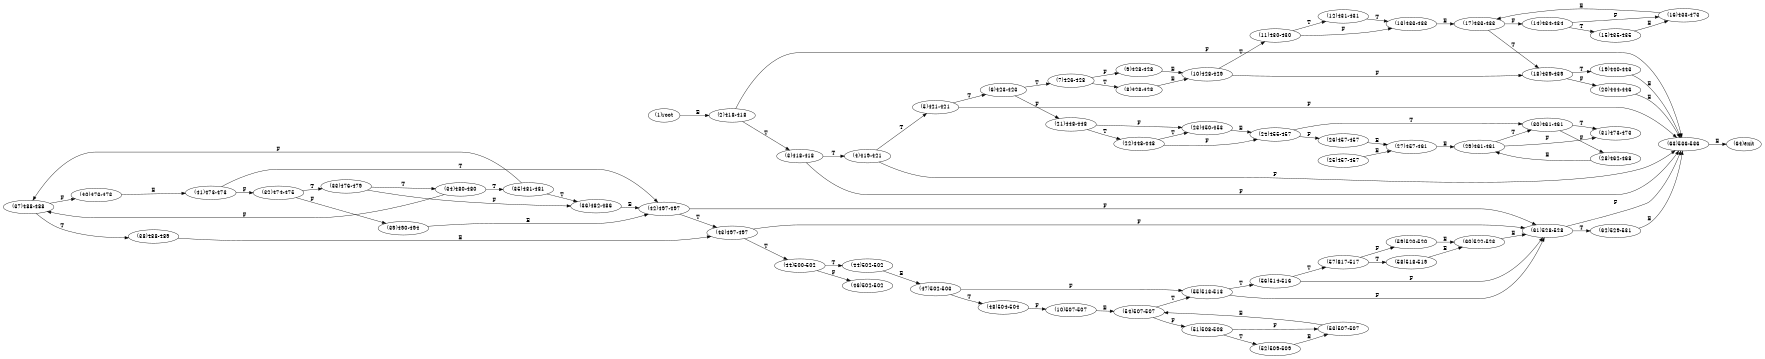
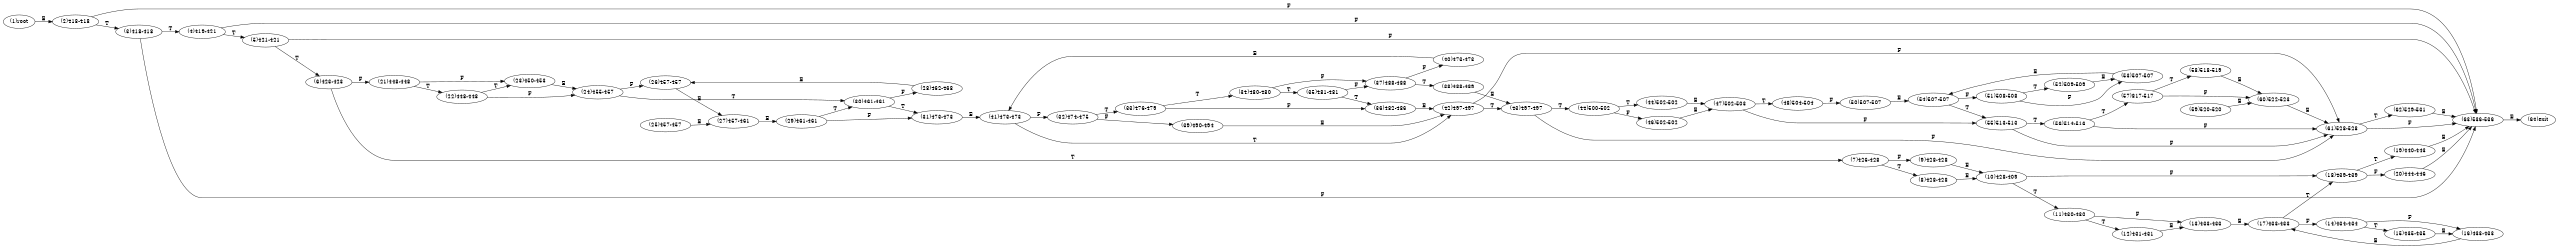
node "(16)433-473": label "(16)433-473" -> "(16)433-433"
edge "(12)431-431" -> "(13)433-433": label "T" -> "E"
node "(10)428-429": label "(10)428-429" -> "(10)428-409"
edge "(46)502-502" -> "(47)502-503": added, label "E"
edge "(31)473-473" -> "(41)473-473": added, label "E"
edge "(28)462-468" -> "(29)461-461": now "(28)462-468" -> "(26)457-457"
edge "(57)817-517" -> "(59)520-520": now "(57)817-517" -> "(60)522-523"
node "(10)507-507": label "(10)507-507" -> "(50)507-507"
